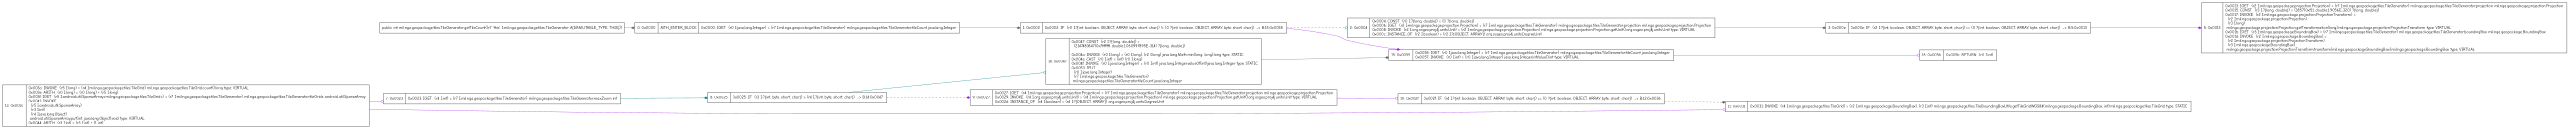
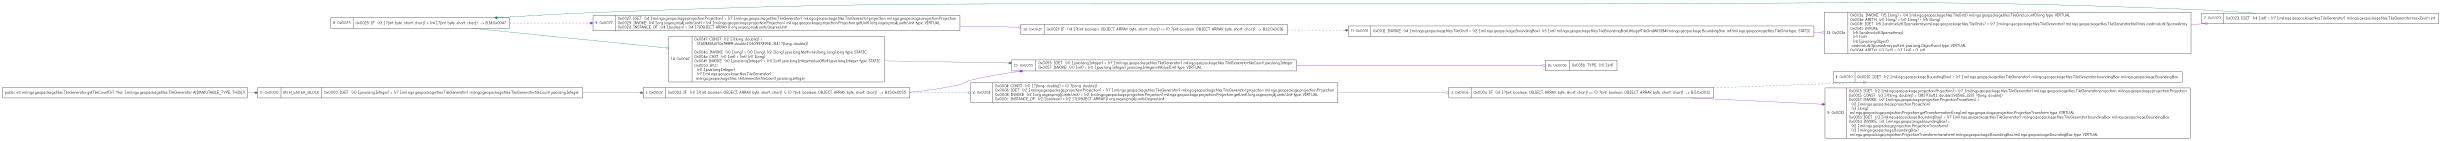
edge "2: 0x0004" -> "3: 0x000e": arrowhead diamond -> odot
node "16: 0x005b": text "0x005b: RETURN  (r0 I:int)" -> "0x005b: TYPE  (r0 I:int)"
node "4: 0x0010": added
edge "13: 0x003a" -> "11: 0x0031": reversed
